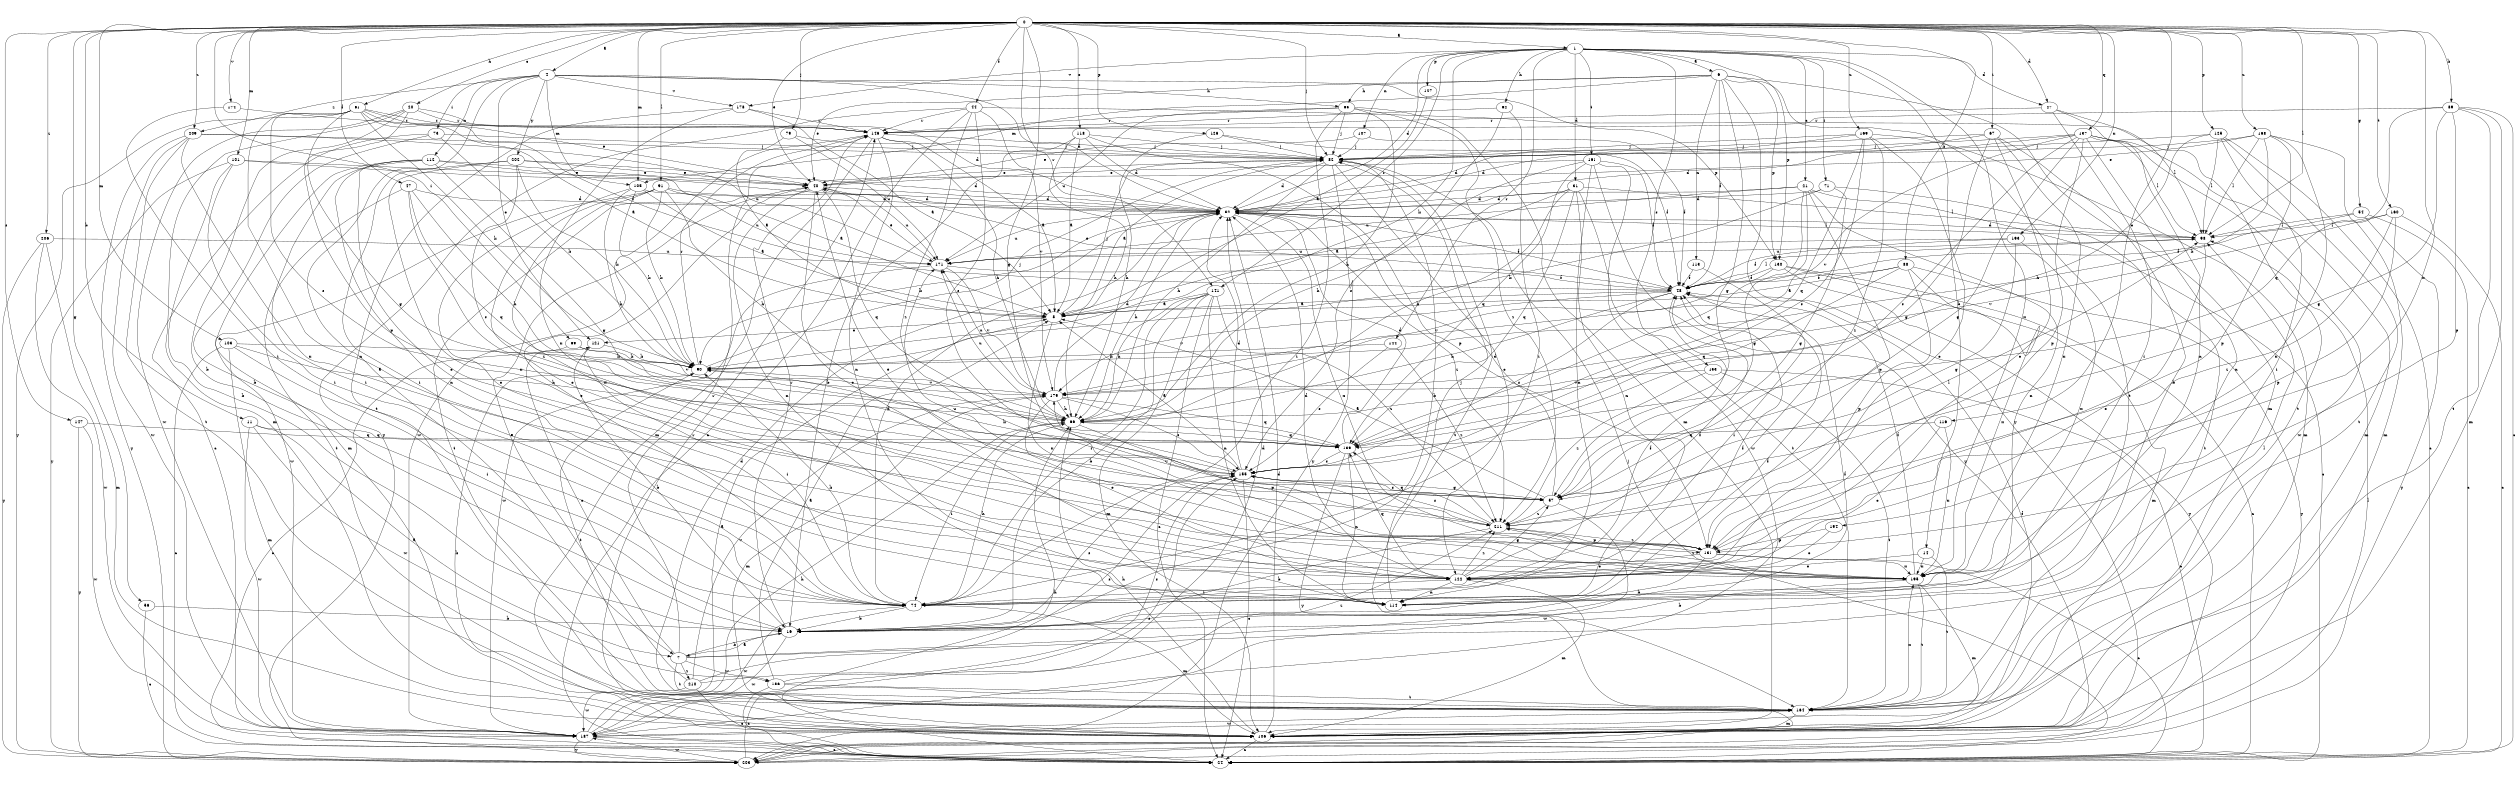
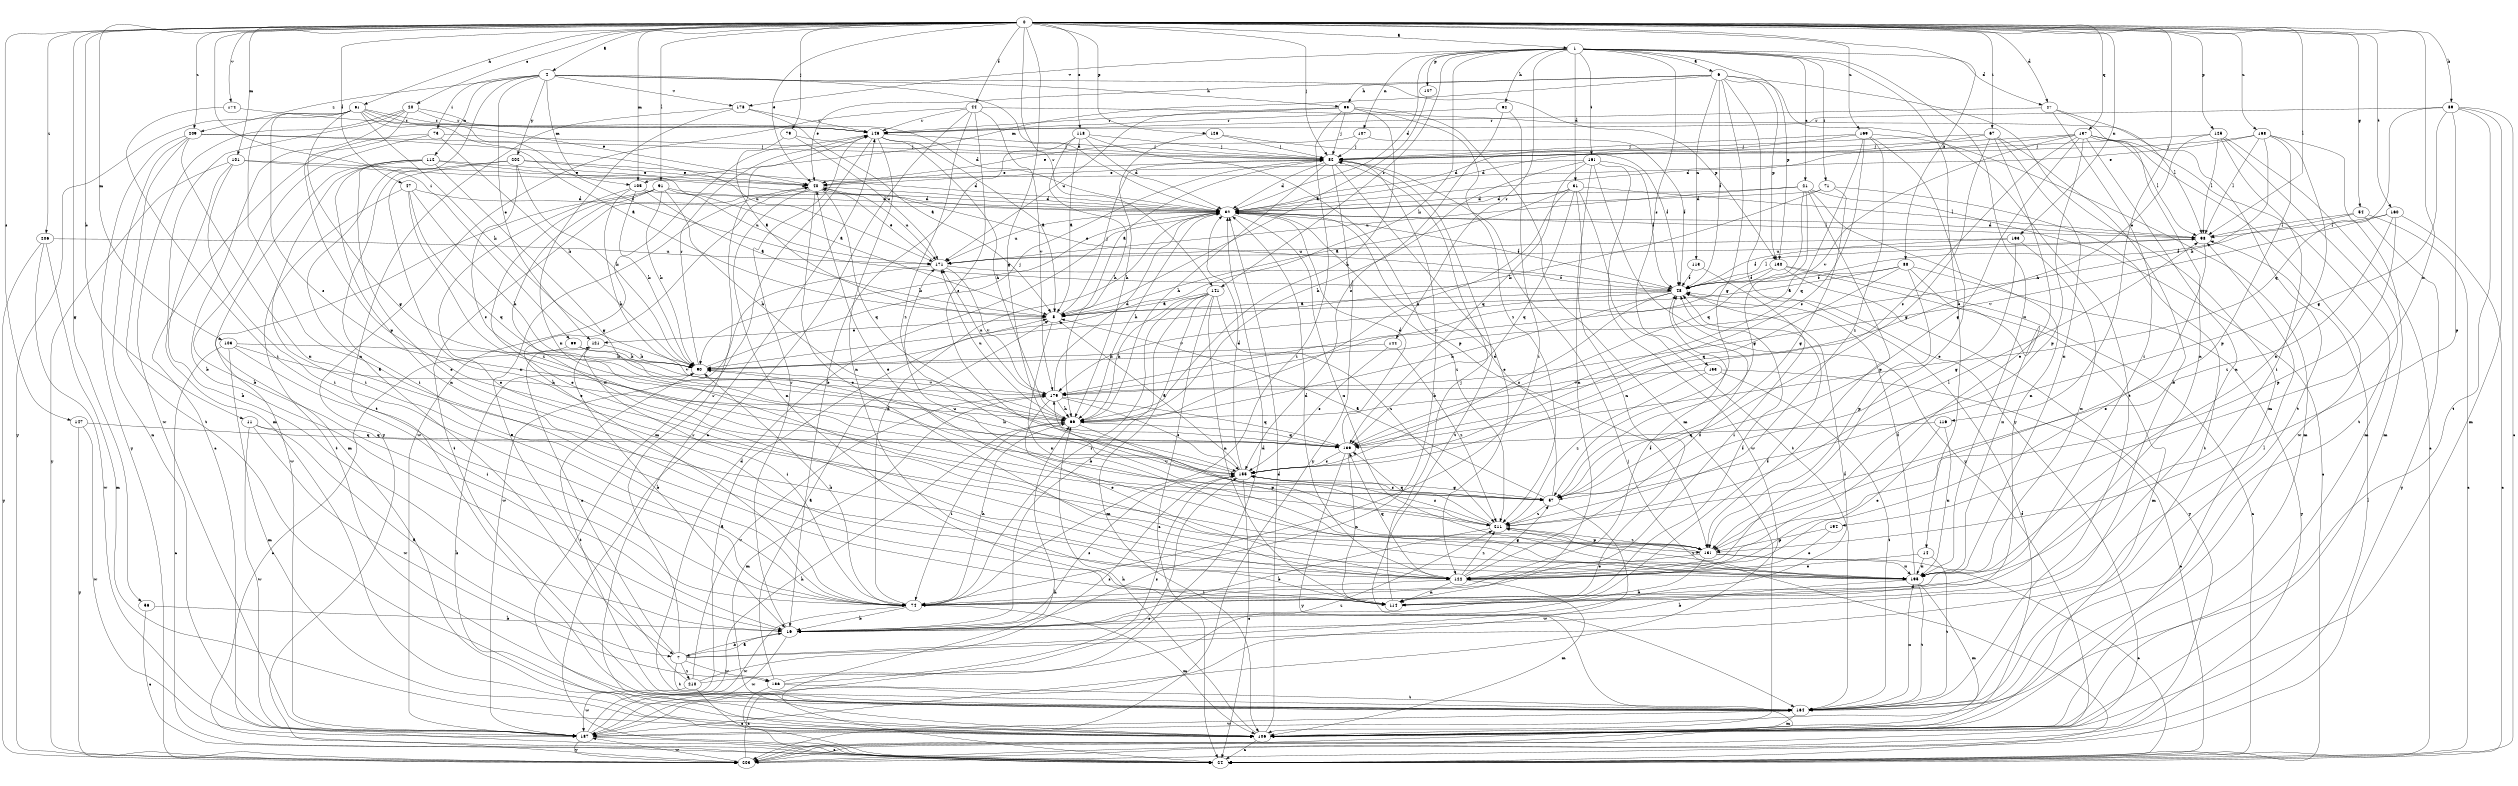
edge "209" -> "187": label "w" -> "n"
